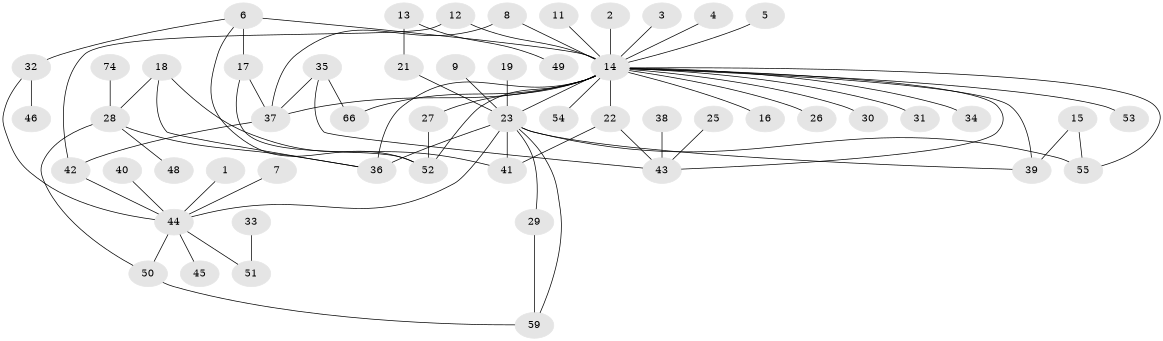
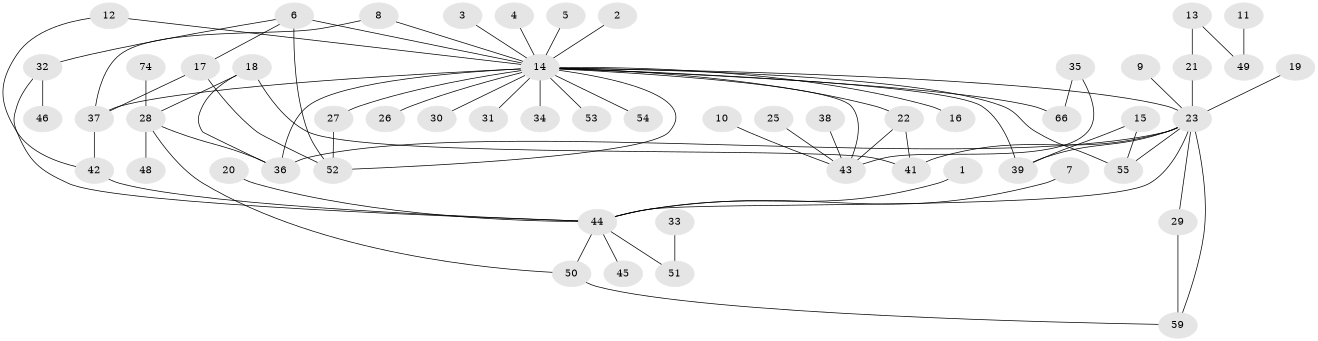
edge "11" -- "14": now "11" -- "49"
edge "35" -- "37": removed
node "10": added
node "40": label "40" -> "20"
